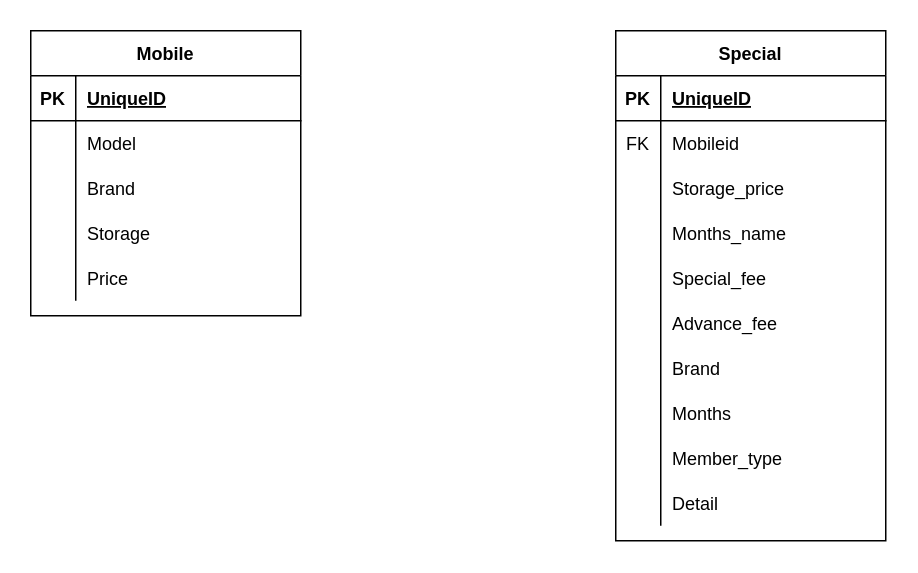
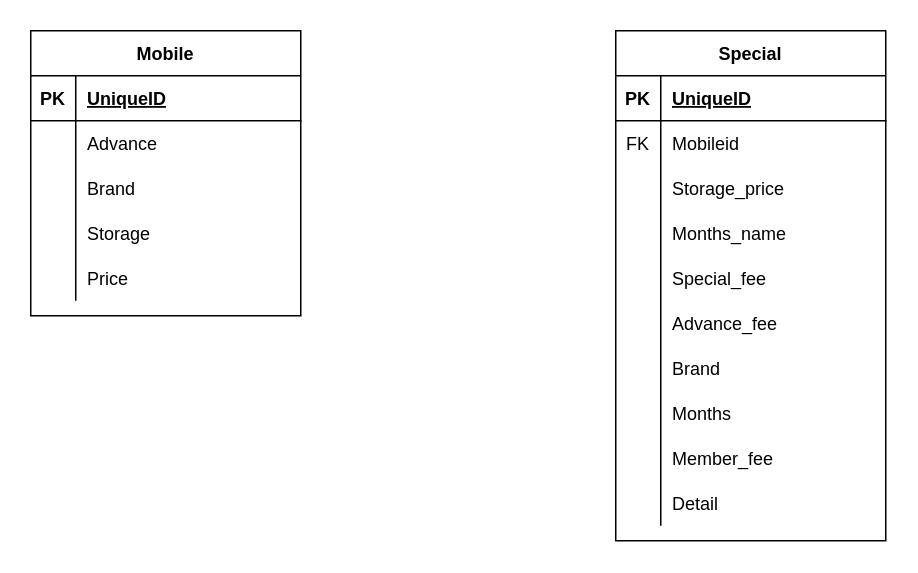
node "Model": label "Model" -> "Advance"
node "Member_type": label "Member_type" -> "Member_fee"
